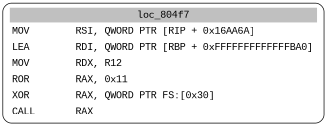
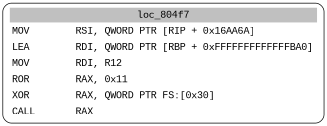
node "loc_804f7": text "MOV        RDX, R12" -> "MOV        RDI, R12"
